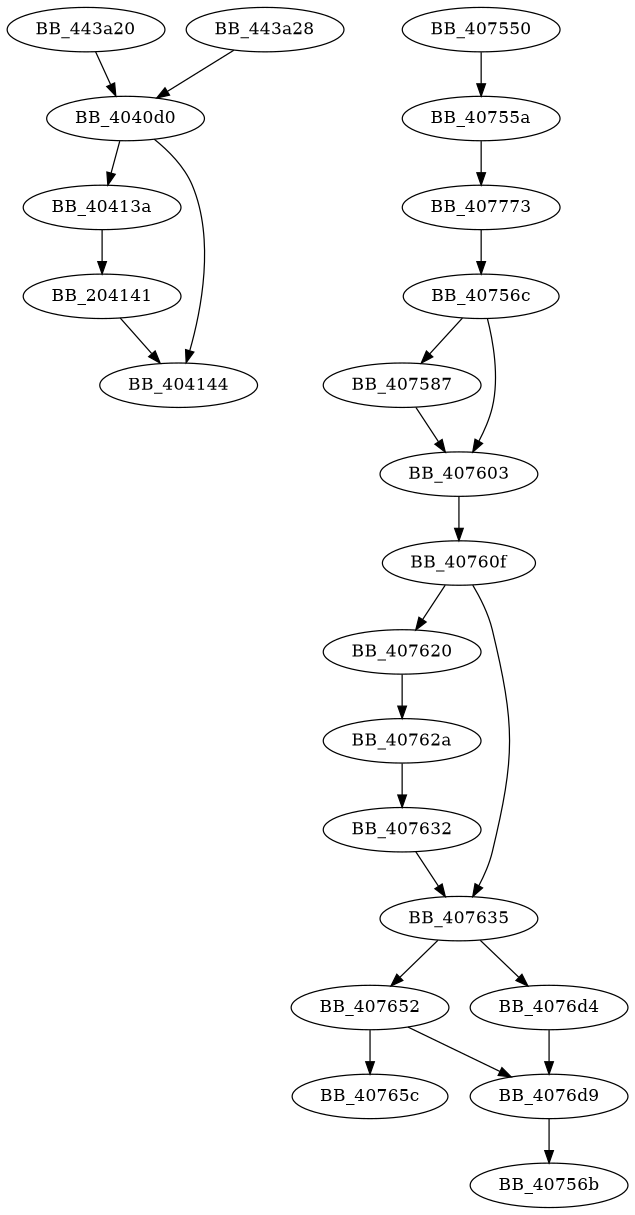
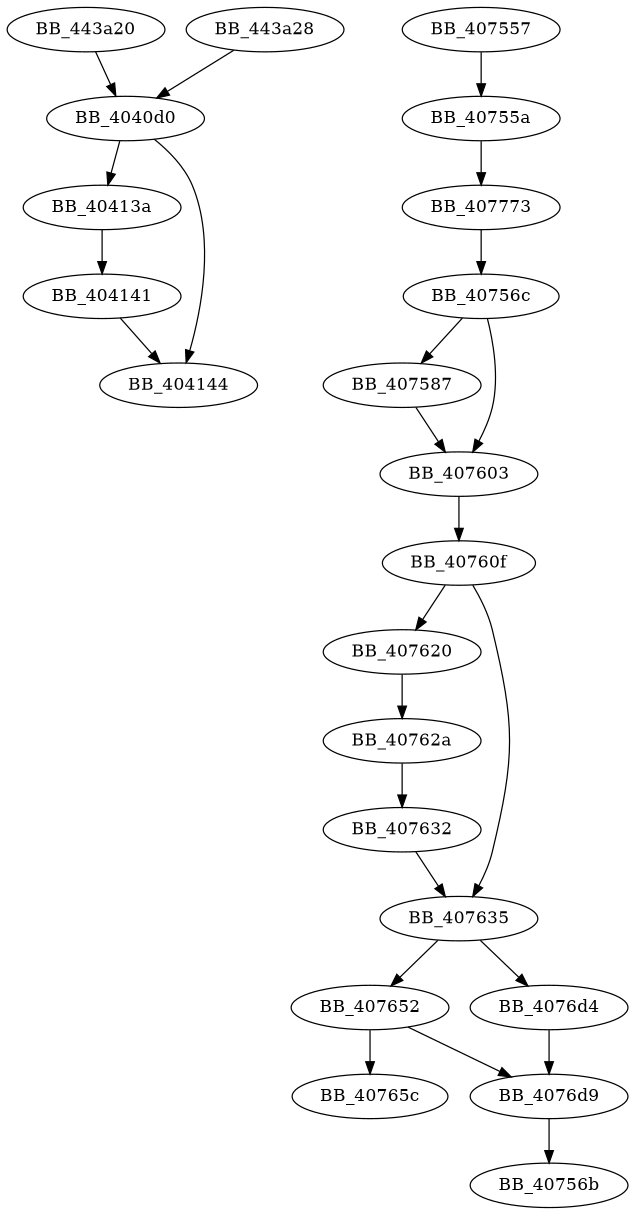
node "BB_407550": label "BB_407550" -> "BB_407557"
node "BB_204141": label "BB_204141" -> "BB_404141"
